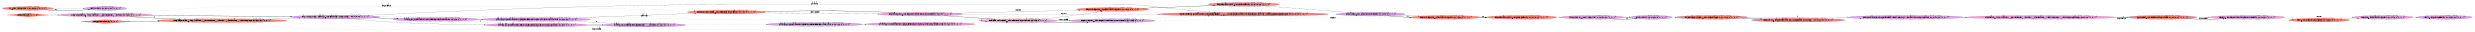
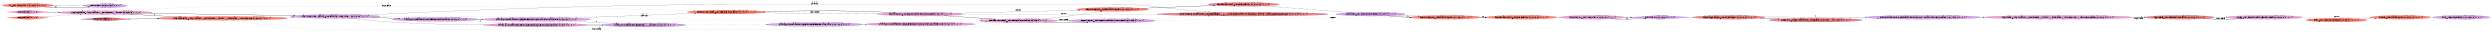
node "verifyAddCluster['1', '0', '0']": added
node "result.write(sw)@@@16@@@['1', '1', '1']": shape ellipse -> diamond
node "response = client.handle(request)@@@24@@@['0', '0', '1']": fillcolor plum -> salmon
